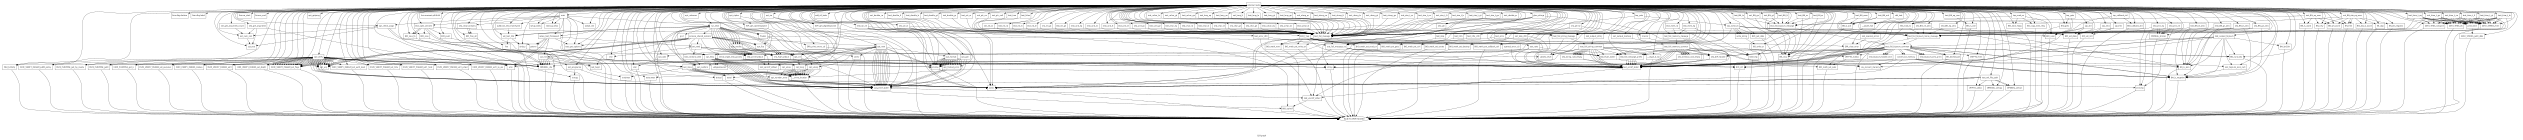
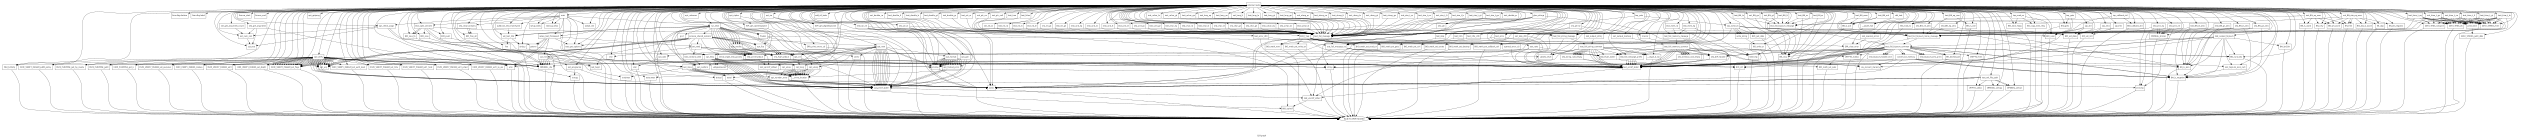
node "llvm.memset.p0i8.i64": removed
edge "external node" -> "BIO_meth_set_write_ex": removed
edge "BIO_read_ex" -> "test_fail_bignum_mono_message": now "test_BN_eq_one" -> "test_fail_bignum_mono_message"
edge "CRYPTO_malloc" -> "BIO_meth_set_puts": now "CRYPTO_malloc" -> "Node7x559e978a6500"
